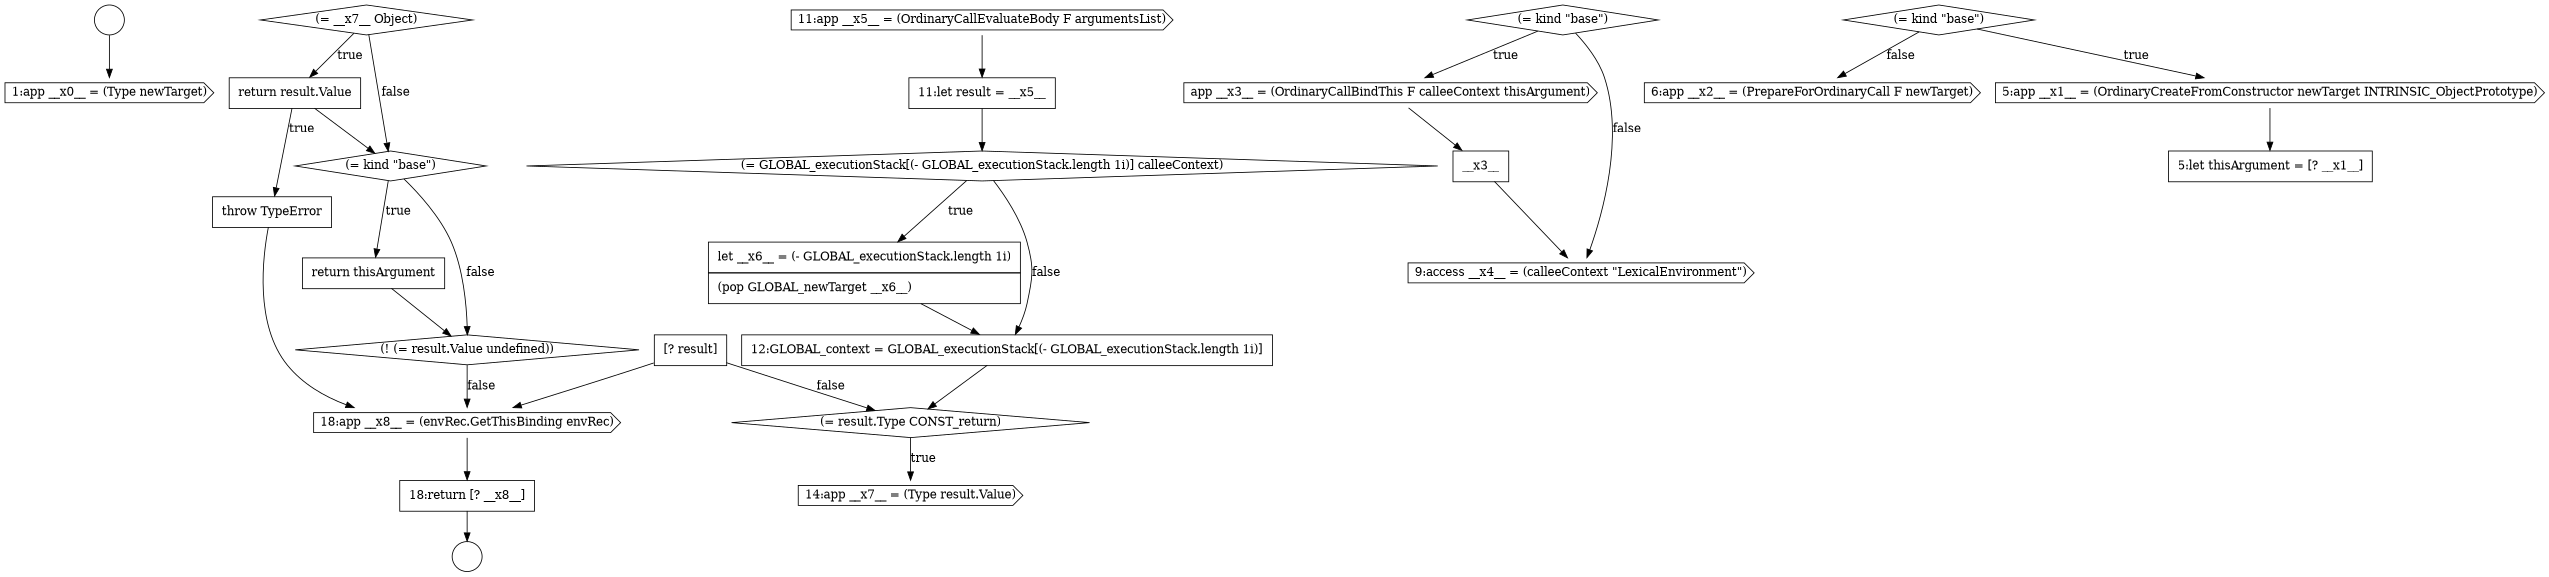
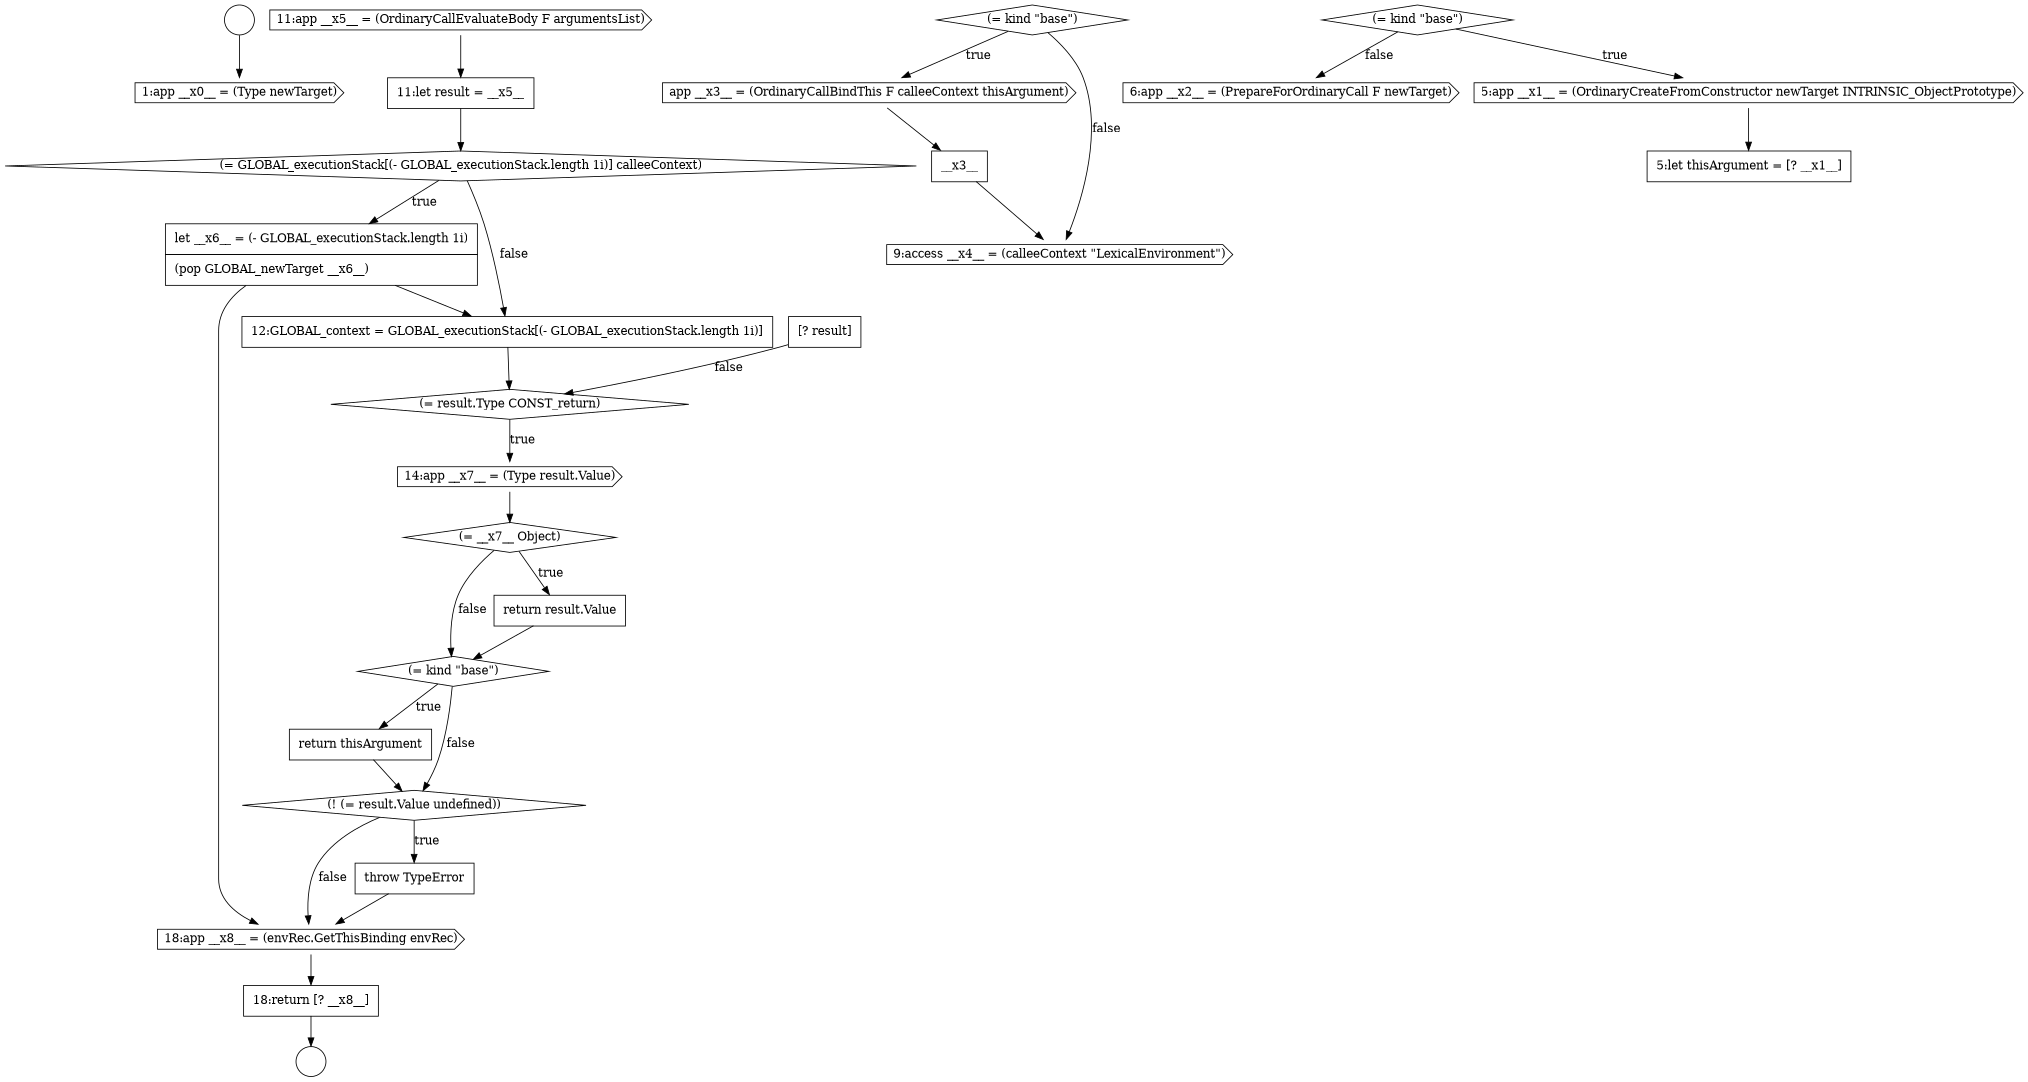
edge "return result.Value" -> "throw TypeError": now "(! (= result.Value undefined))" -> "throw TypeError"
edge "[? result]" -> "18:app __x8__ = (envRec.GetThisBinding envRec)": now "let __x6__ = (- GLOBAL_executionStack.length 1i)" -> "18:app __x8__ = (envRec.GetThisBinding envRec)"
edge "14:app __x7__ = (Type result.Value)" -> "(= __x7__ Object)": added
